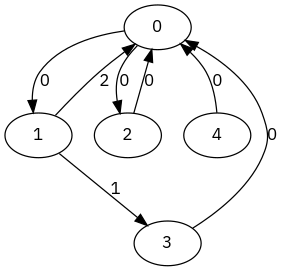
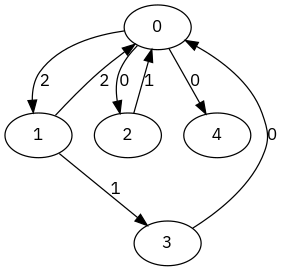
edge "4" -> "0": reversed
edge "0" -> "1": label "0" -> "2"
edge "2" -> "0": label "0" -> "1"
